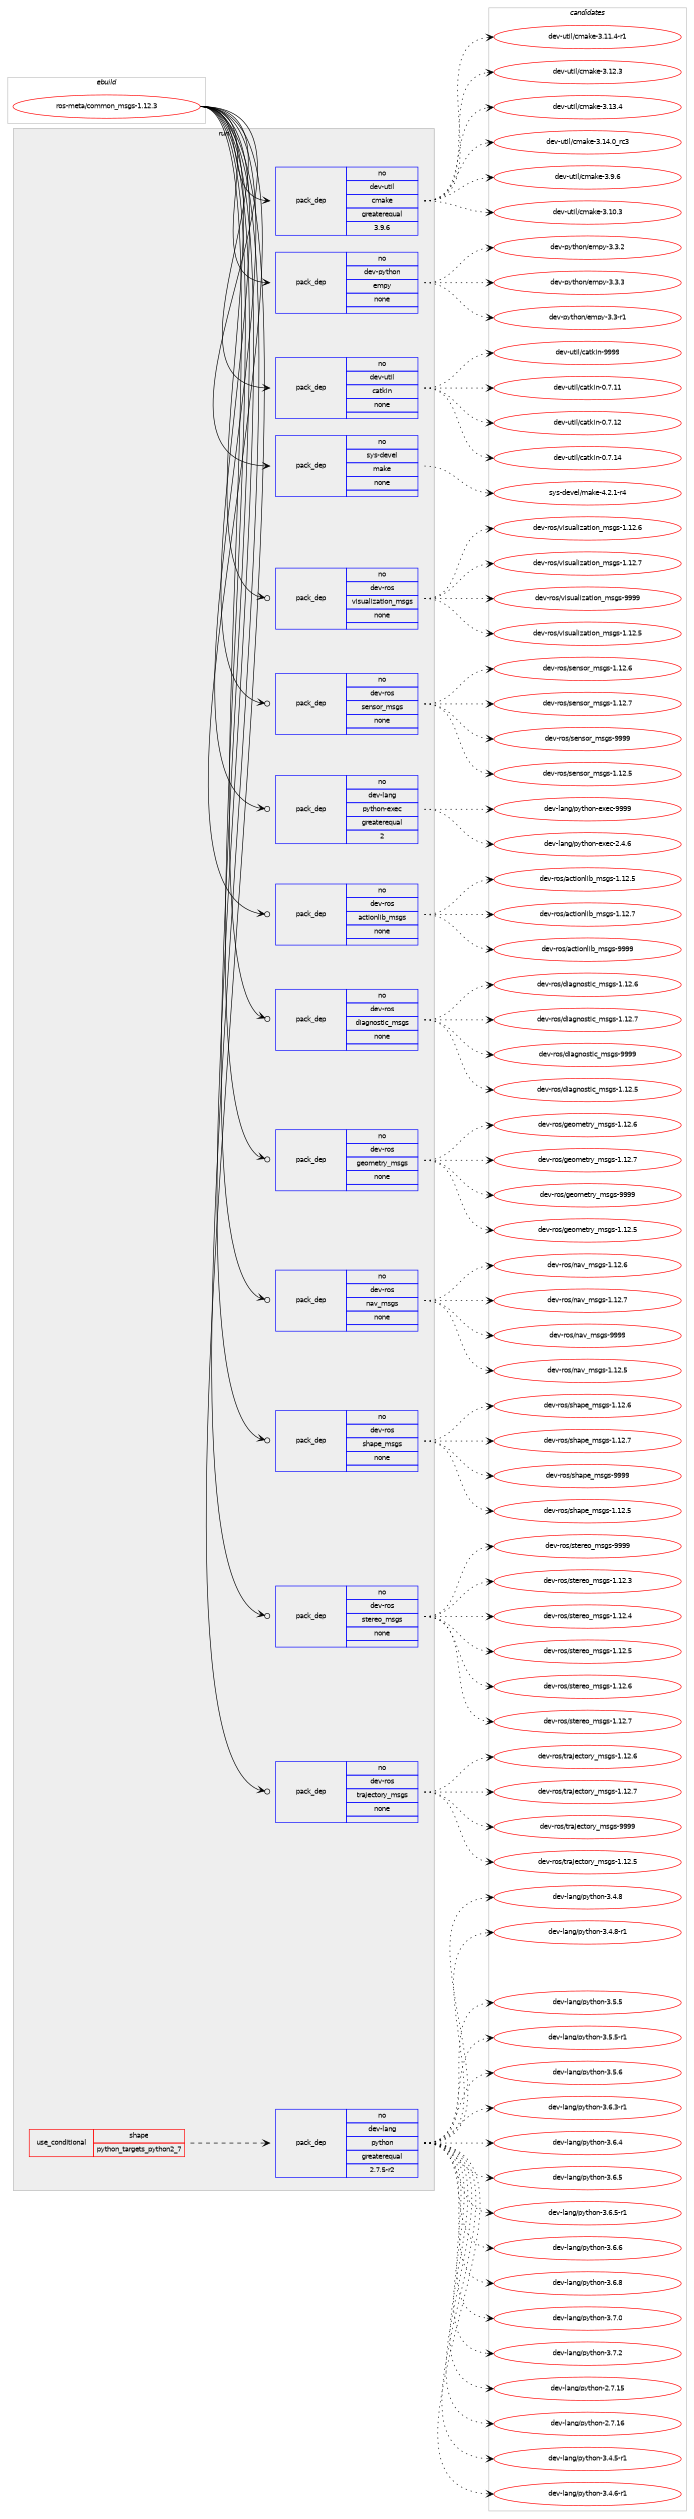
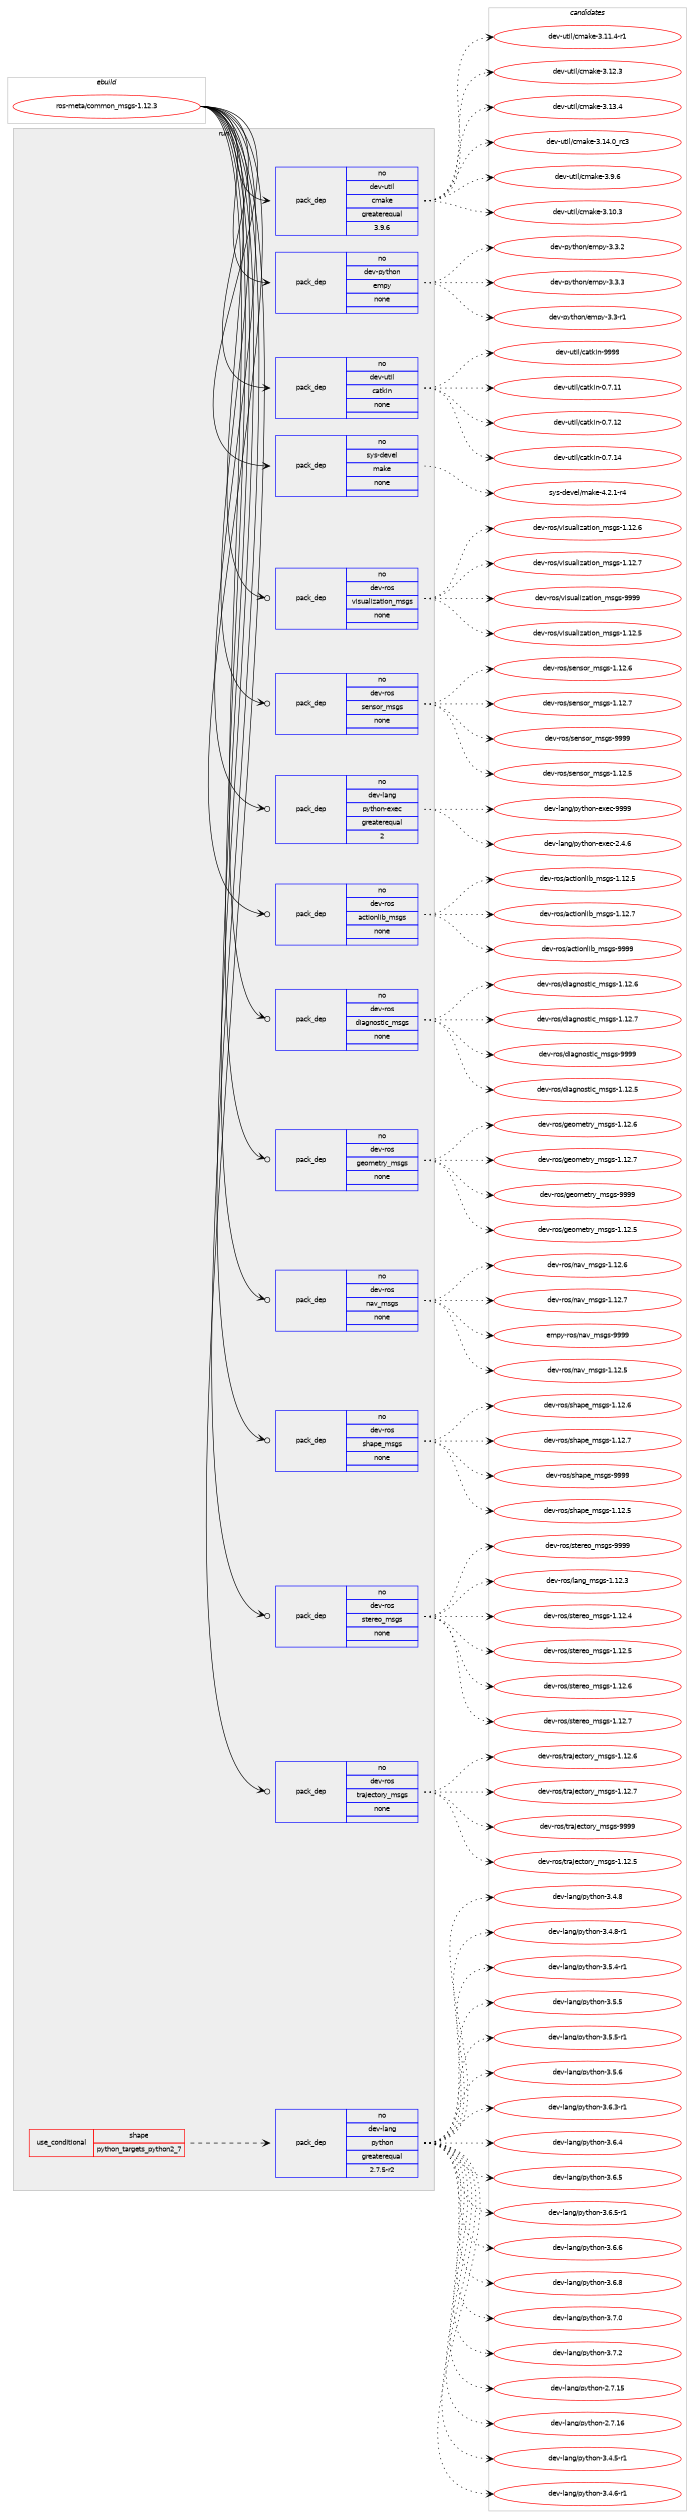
node "dev-ros/nav_msgs-9999": label "dev-ros/nav_msgs-9999" -> "empy-ros/nav_msgs-9999"
node "dev-ros/stereo_msgs-1.12.3": label "dev-ros/stereo_msgs-1.12.3" -> "dev-ros/lang_msgs-1.12.3"
node "dev-lang/python-3.5.4-r1": added
